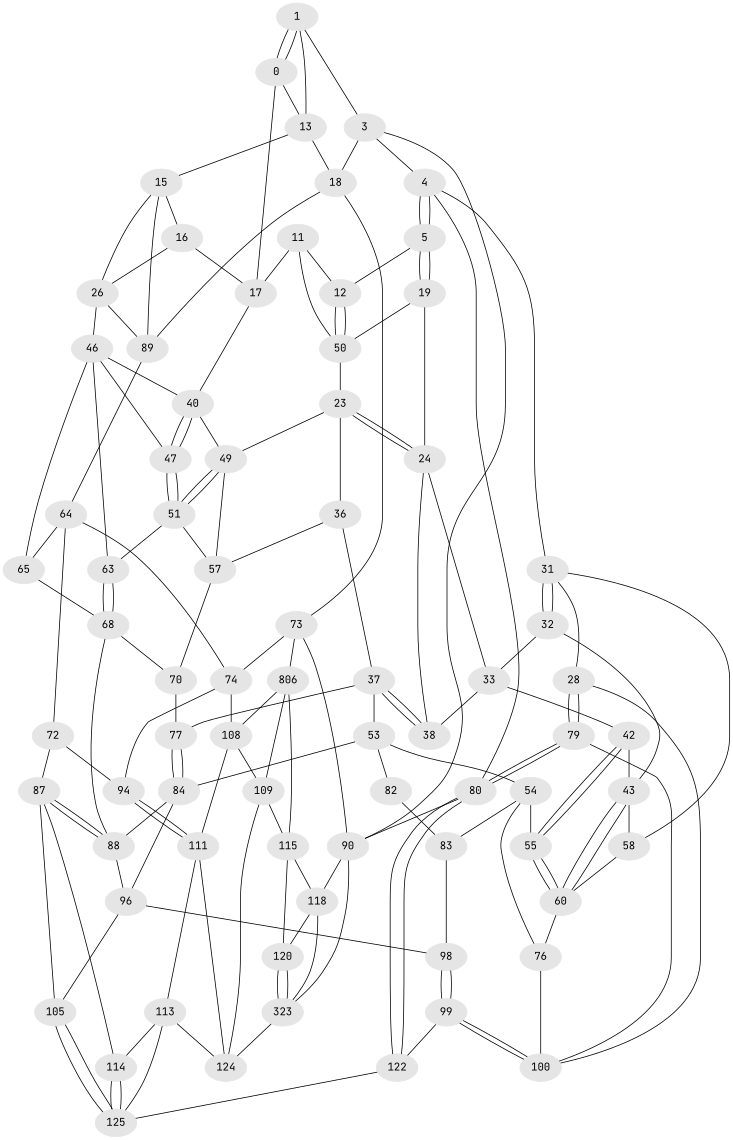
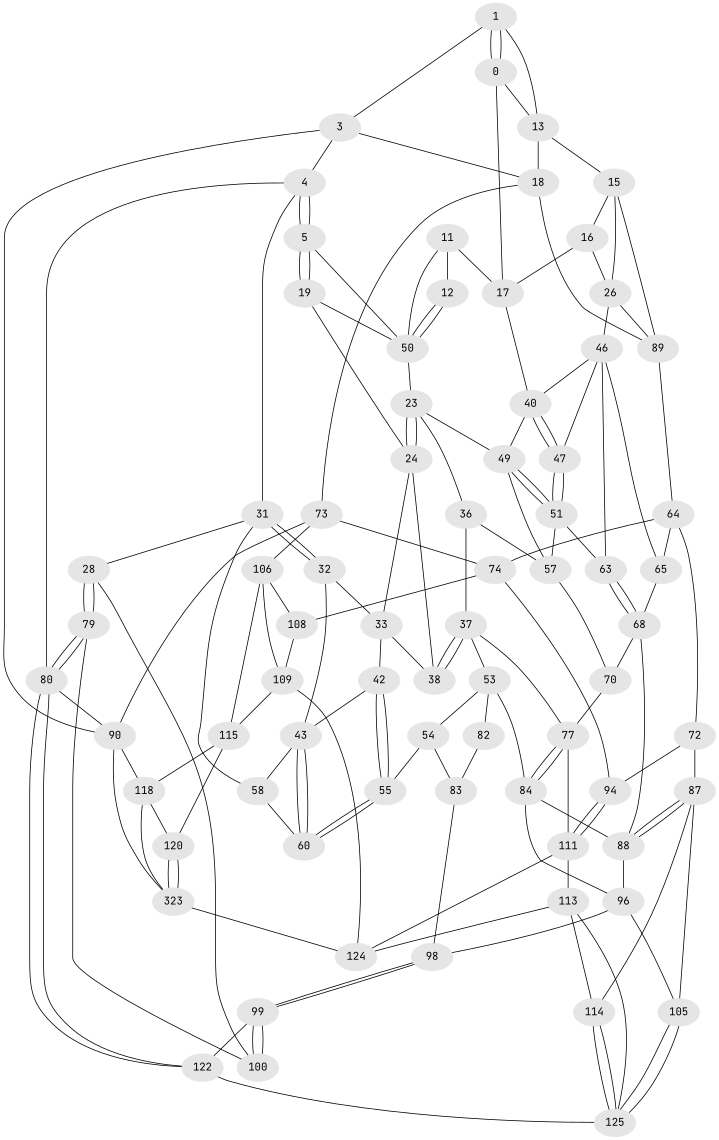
edge "5" -- "12": now "5" -- "50"
node "806": label "806" -> "106"
edge "108" -- "111": now "77" -- "111"
node "76": removed
